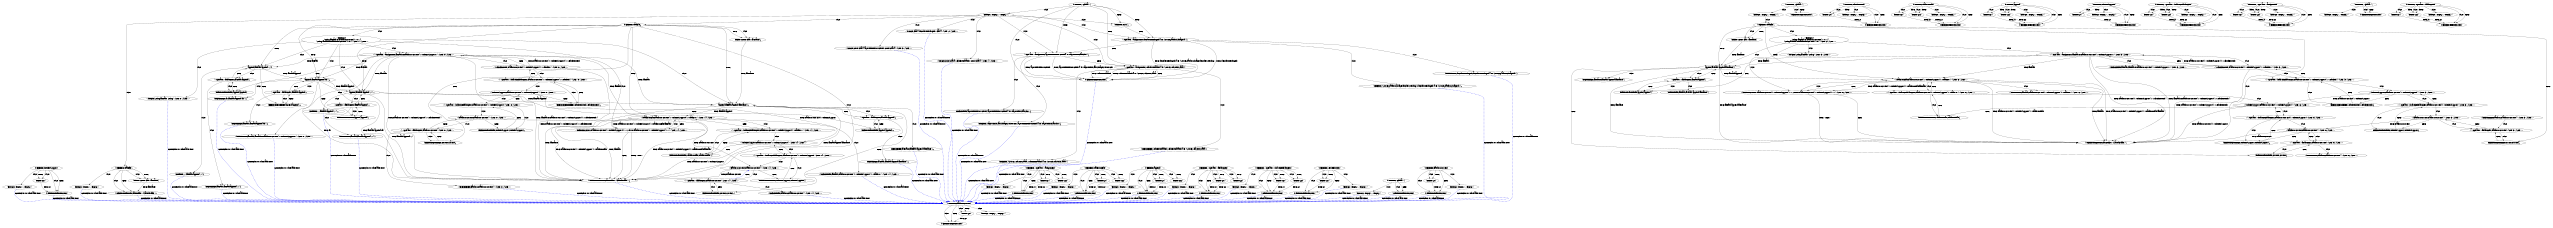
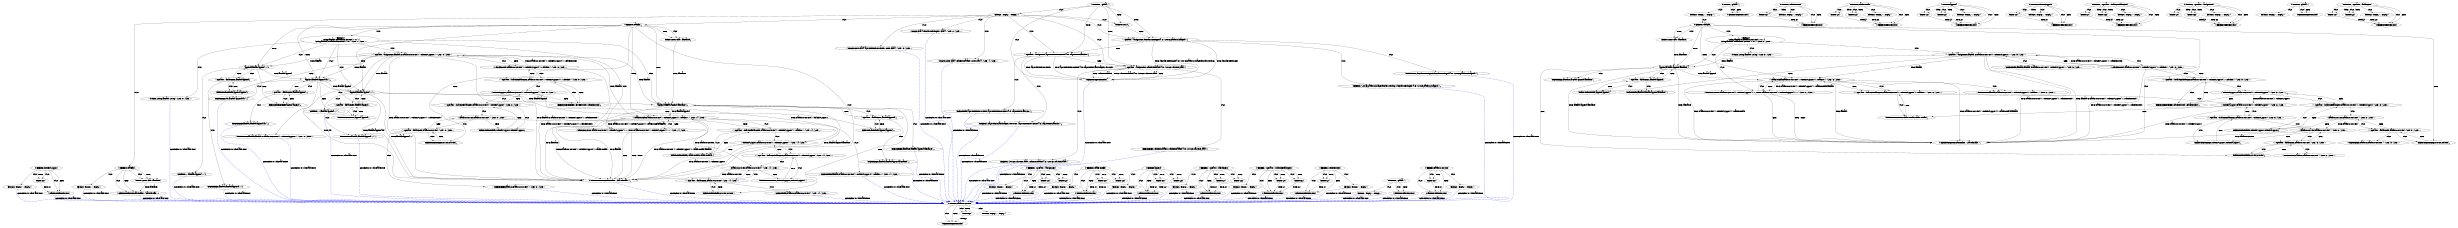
edge "<(IDENTIFIER,Platform,Platform::current())<SUB>3</SUB>>" -> "<(<operator>.fieldAccess,Platform::current)<SUB>3</SUB>>": reversed
